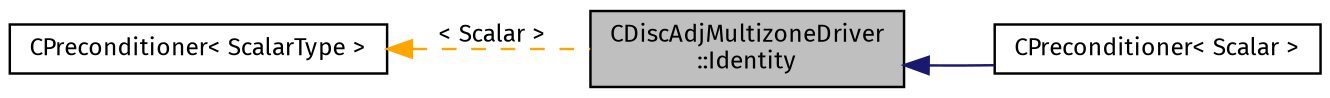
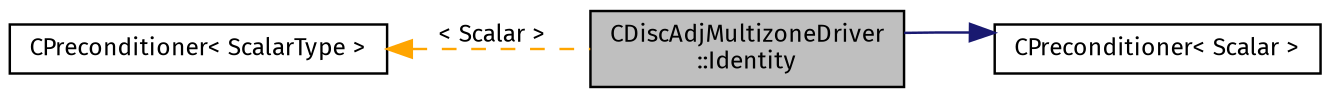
edge "CPreconditioner< Scalar >" -> "CDiscAdjMultizoneDriver ::Identity": reversed
